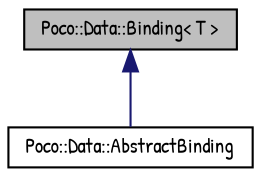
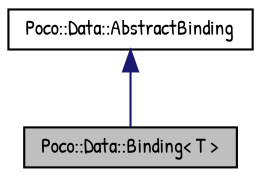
edge "Poco::Data::AbstractBinding" -> "Poco::Data::Binding< T >": reversed
